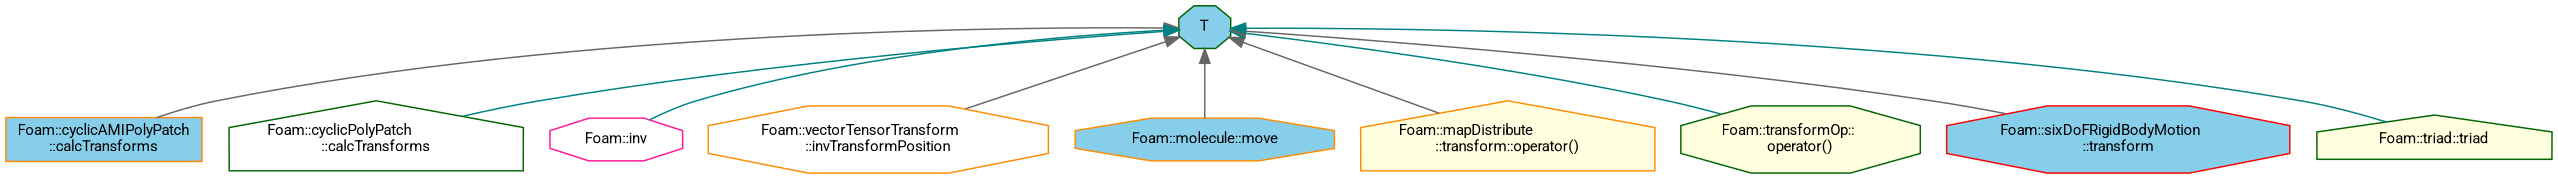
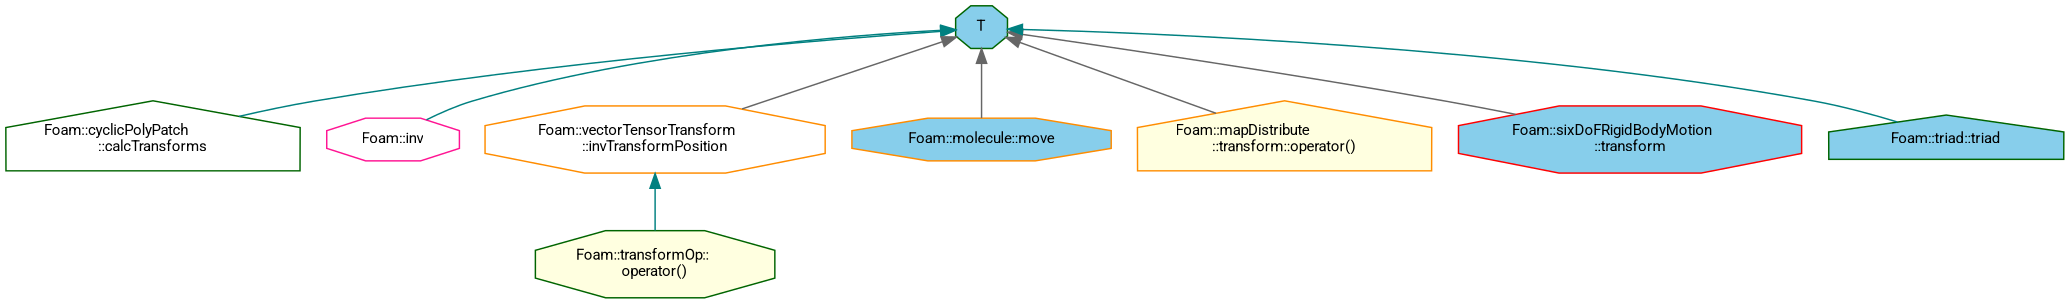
edge "Foam::transformOp:: operator()" -> "T": now "Foam::transformOp:: operator()" -> "Foam::vectorTensorTransform ::invTransformPosition"
node "Foam::cyclicAMIPolyPatch ::calcTransforms": removed
node "Foam::triad::triad": fillcolor lightyellow -> skyblue
